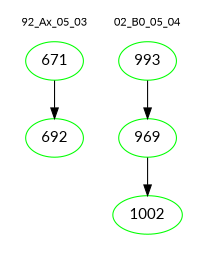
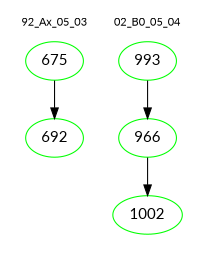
node "671": label "671" -> "675"
node "969": label "969" -> "966"
